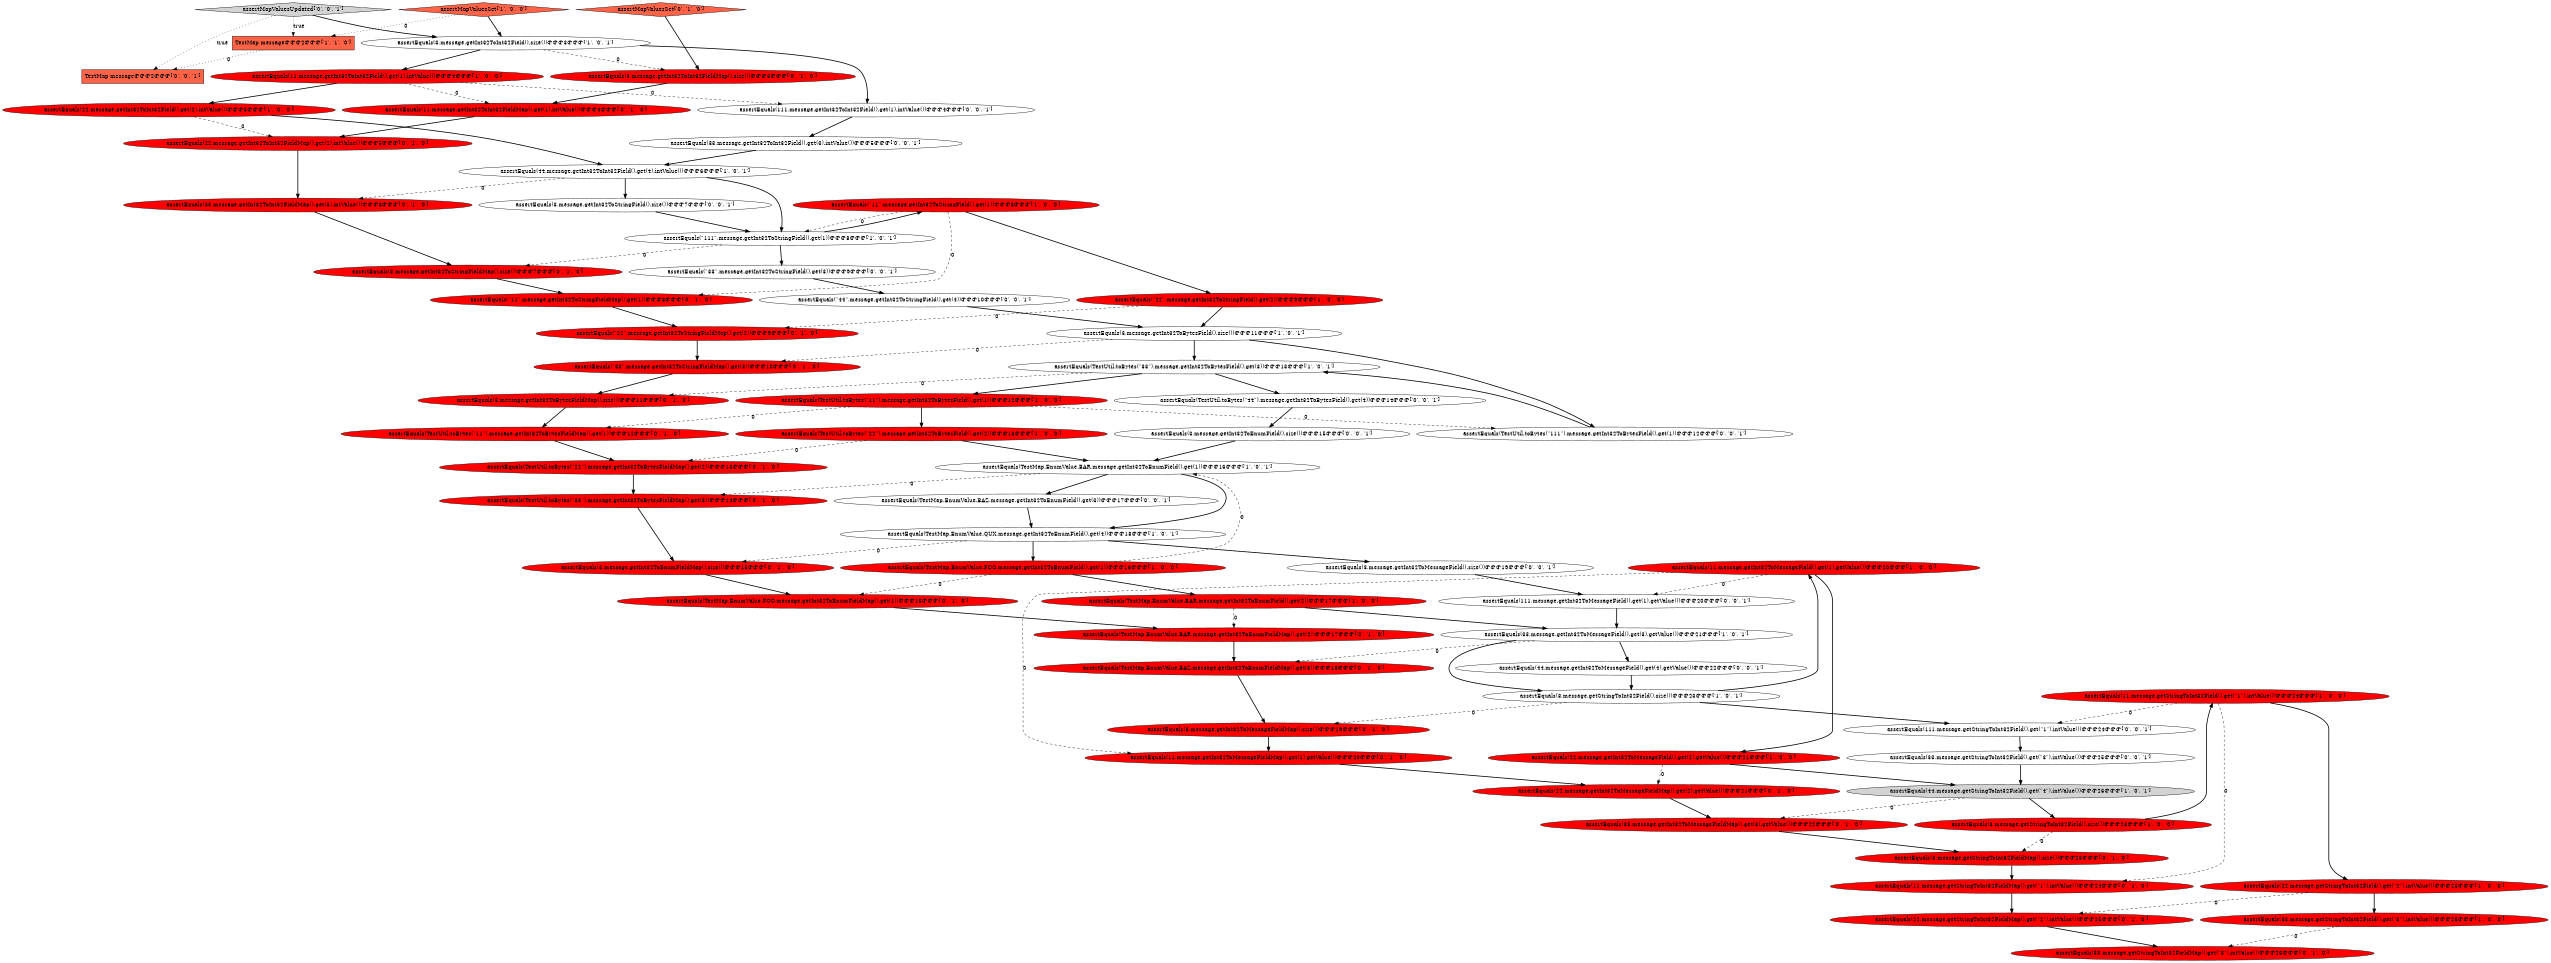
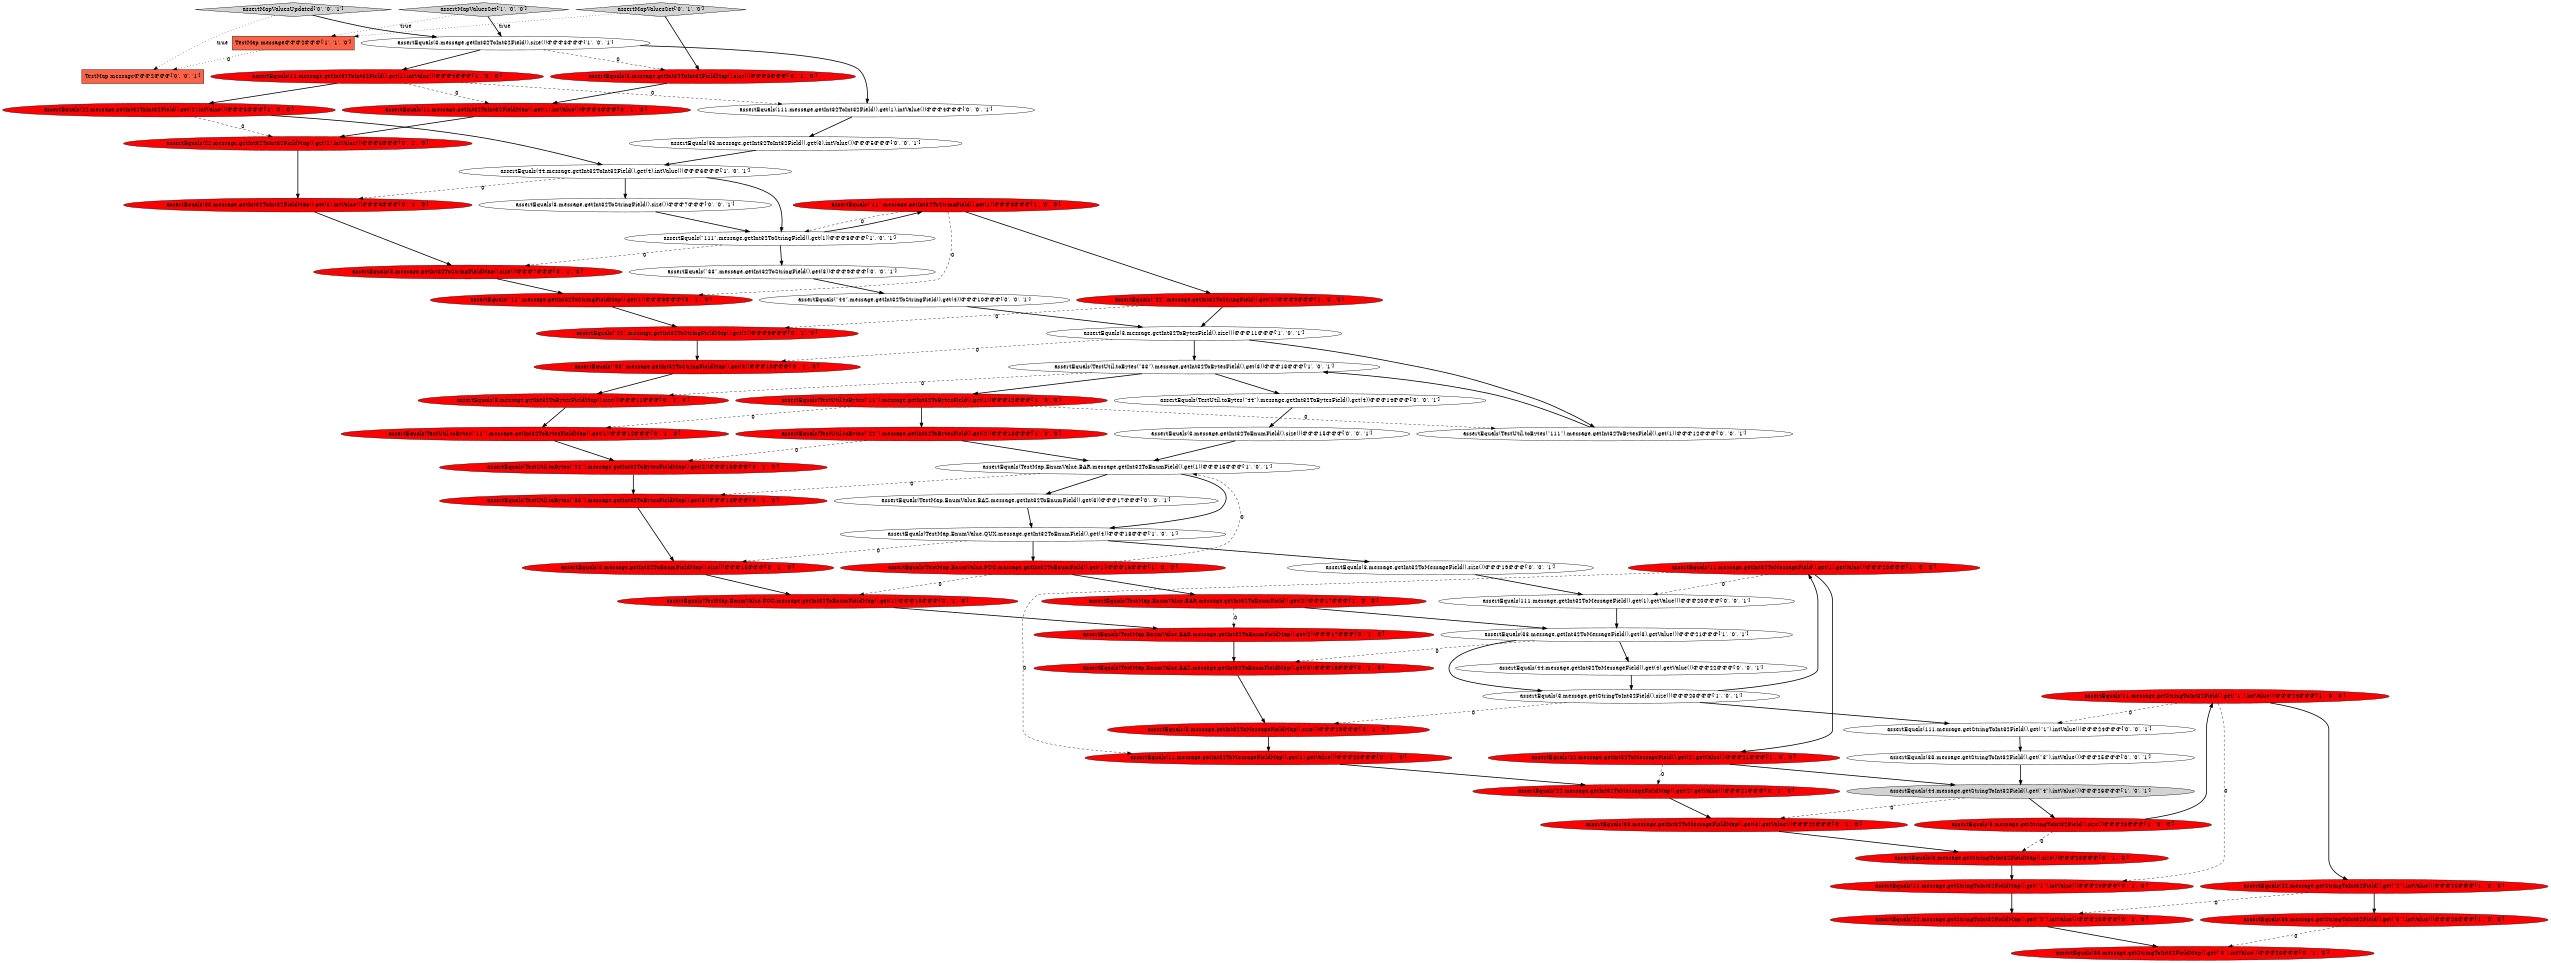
node "assertMapValuesSet['1', '0', '0']": fillcolor tomato -> lightgray
node "assertMapValuesSet['0', '1', '0']": fillcolor tomato -> lightgray
edge "assertMapValuesUpdated['0', '0', '1']" -> "TestMap message@@@2@@@['1', '1', '0']": now "assertMapValuesSet['0', '1', '0']" -> "TestMap message@@@2@@@['1', '1', '0']"
edge "assertMapValuesSet['1', '0', '0']" -> "TestMap message@@@2@@@['1', '1', '0']": label "0" -> "true"
